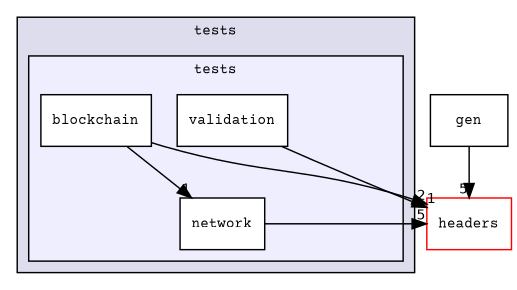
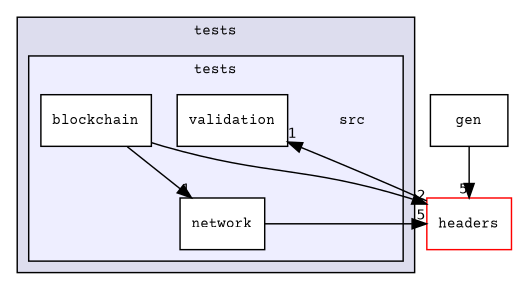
node "src": added
edge "validation" -> "headers": reversed
